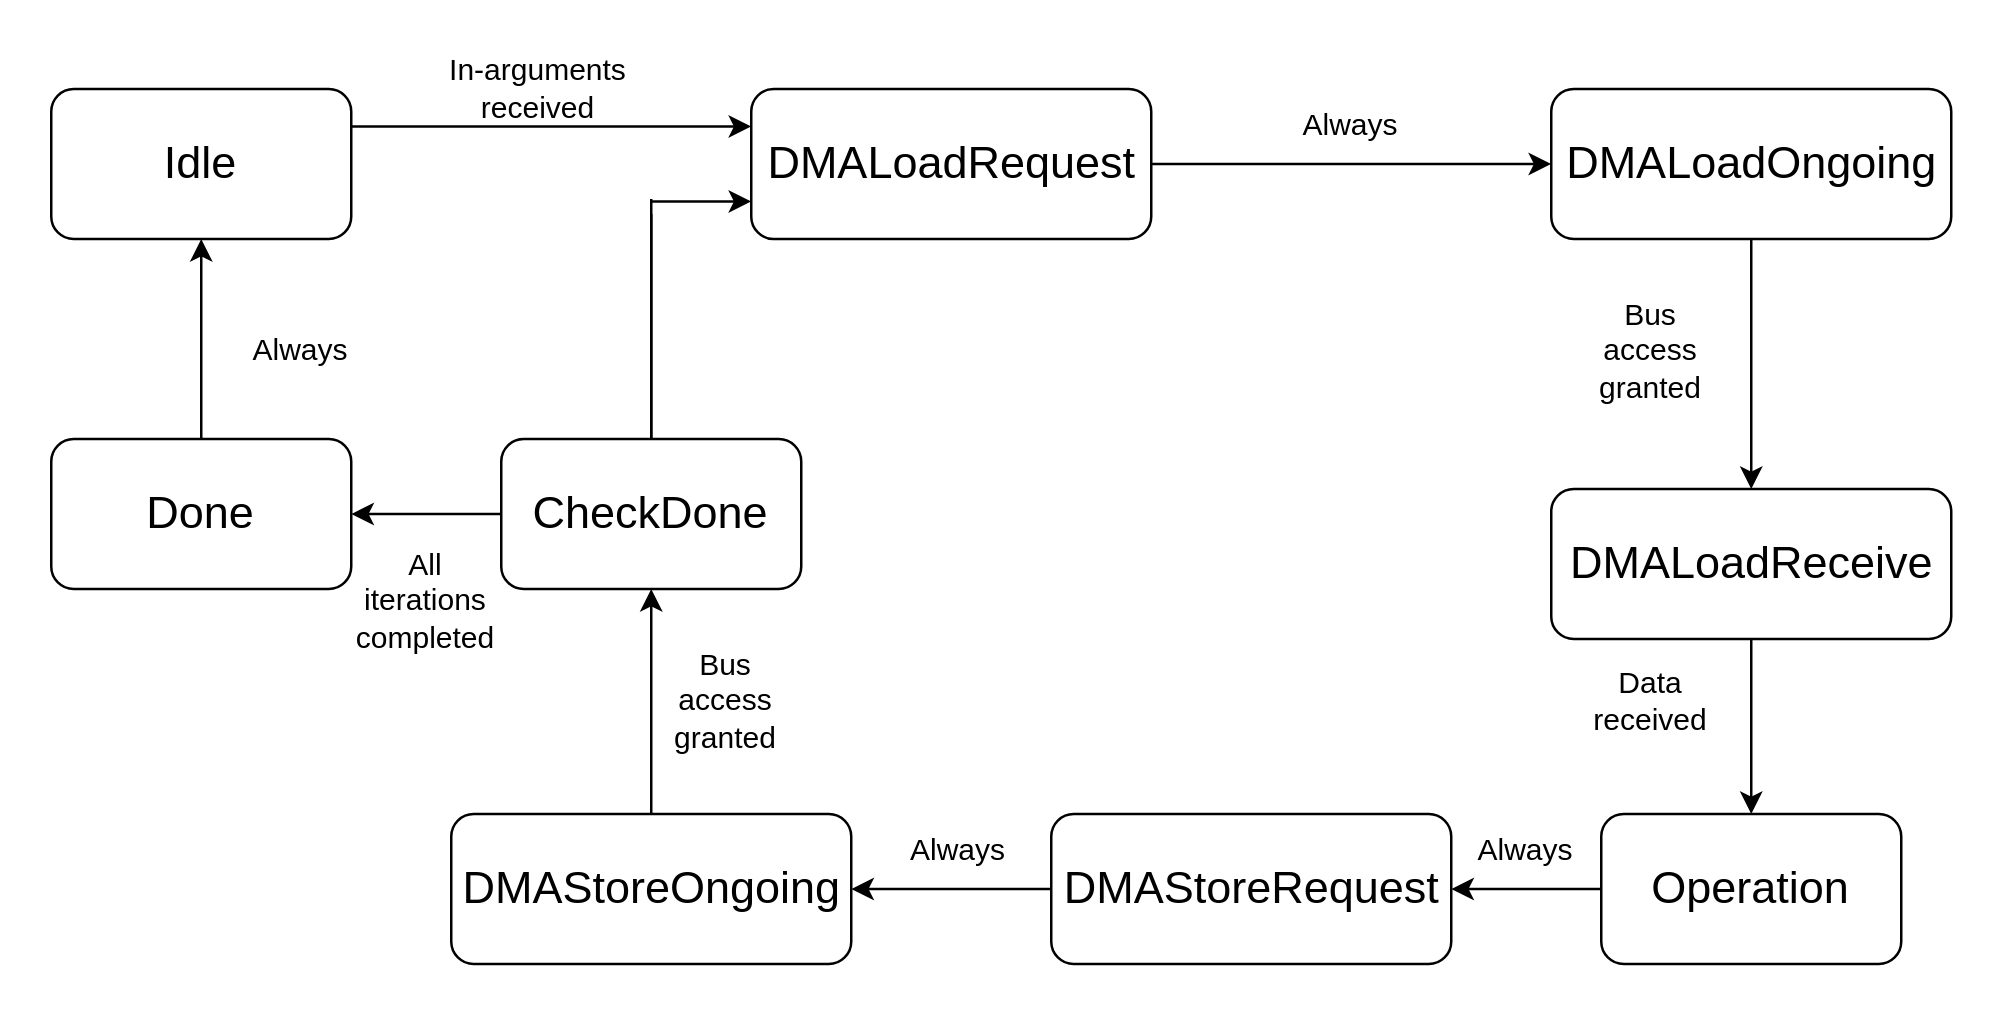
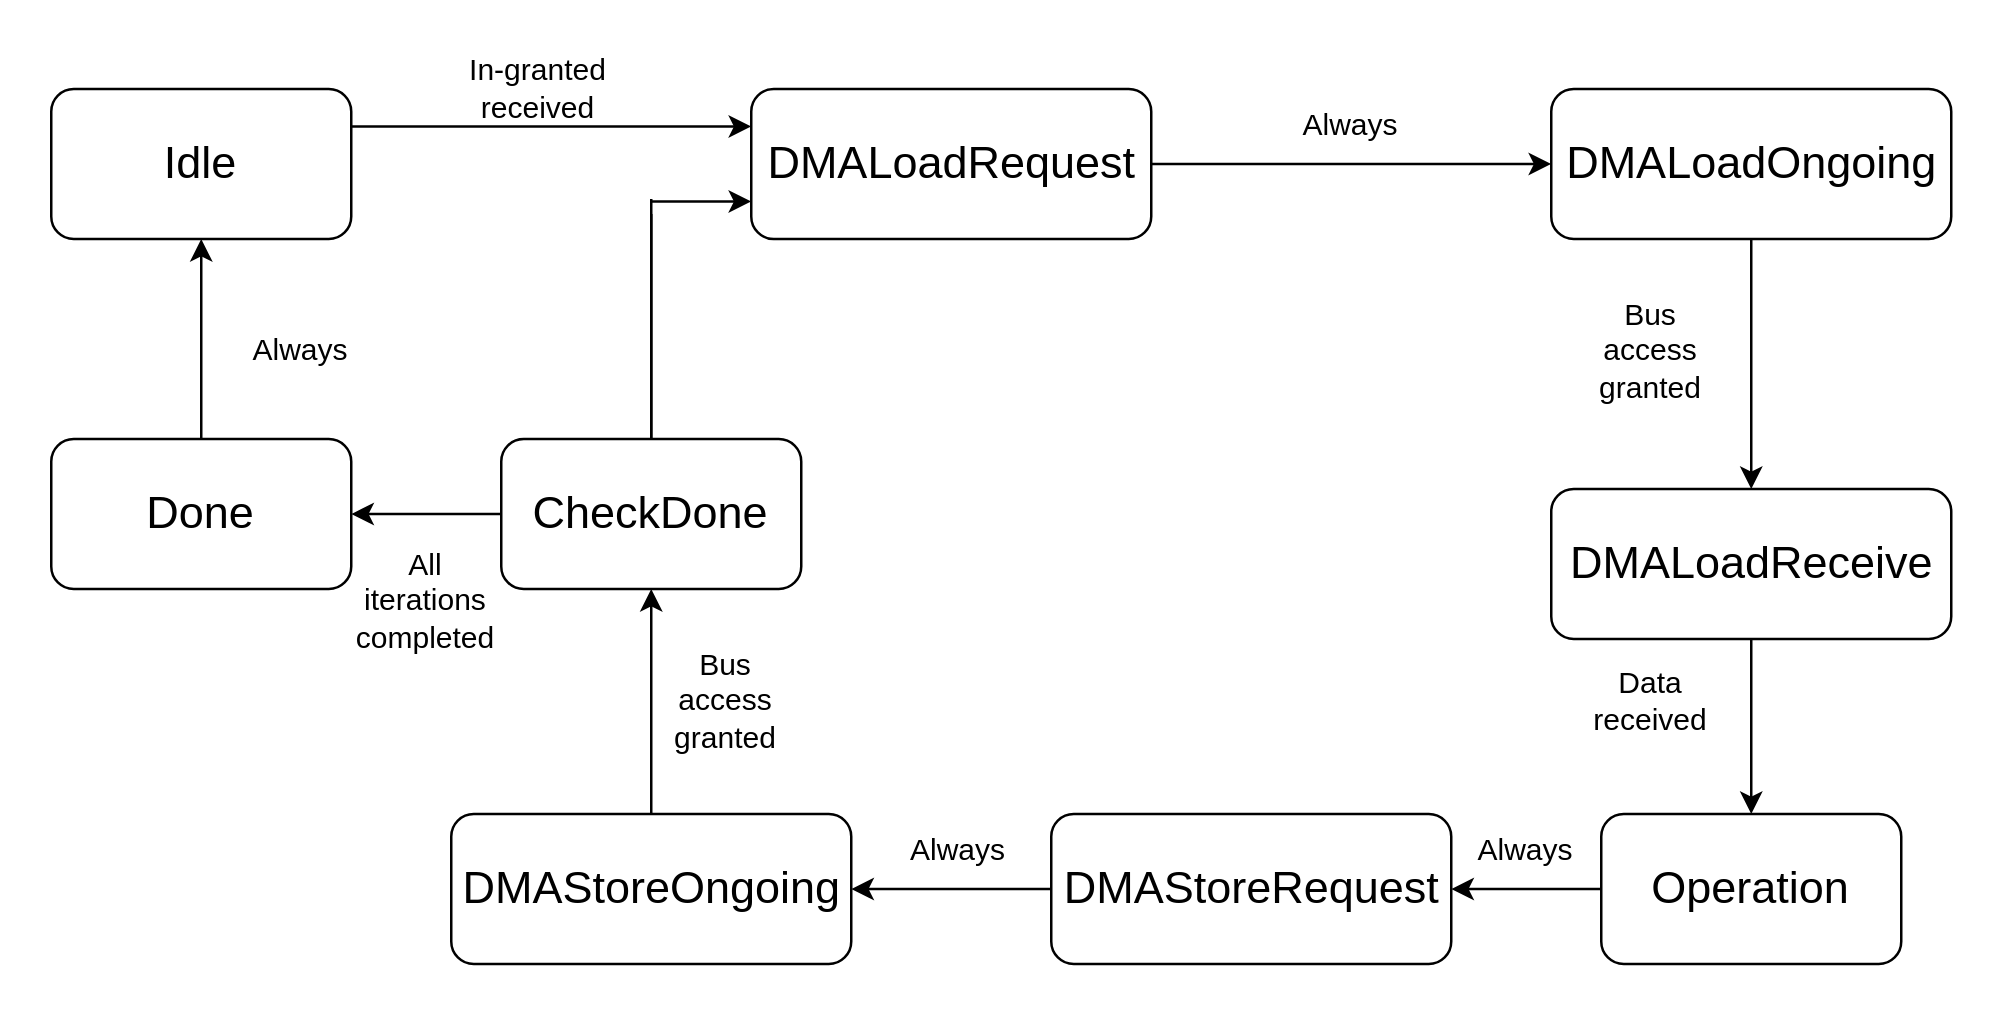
node "In-arguments received": label "In-arguments received" -> "In-granted received"
